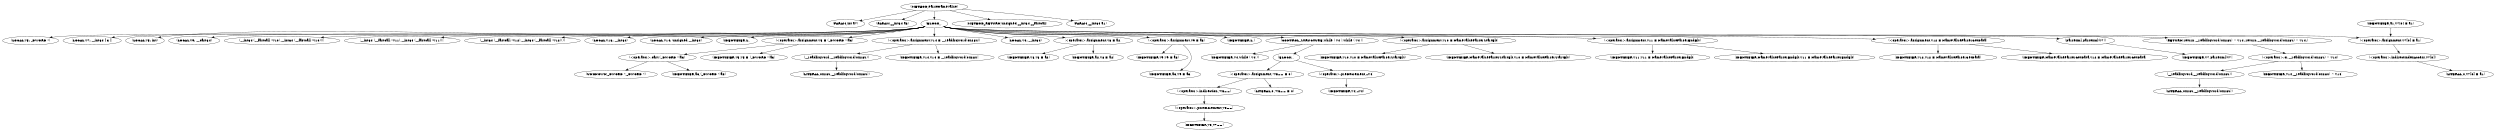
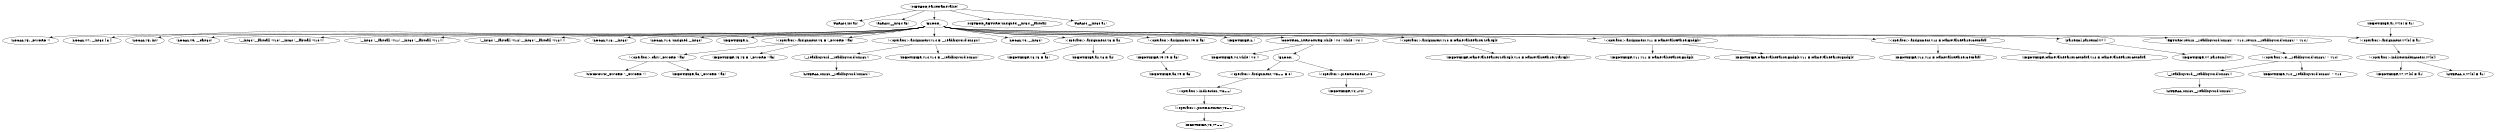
node "(PARAM,int a7)": label "(PARAM,int a7)" -> "(PARAM,int a2)"
edge "(<operator>.assignment,v9 = a3)" -> "(IDENTIFIER,a3,v9 = a3)": now "(IDENTIFIER,v9,v9 = a3)" -> "(IDENTIFIER,a3,v9 = a3)"
node "(IDENTIFIER,v10,v10 = NameValueParserStartElt)": removed
node "(IDENTIFIER,v7,v7[0] = a1)": added
node "(LITERAL,0,*v5++ = 0)": removed
